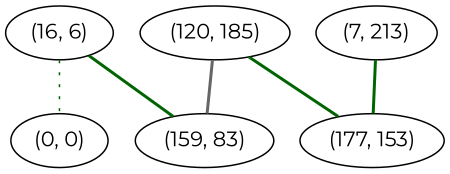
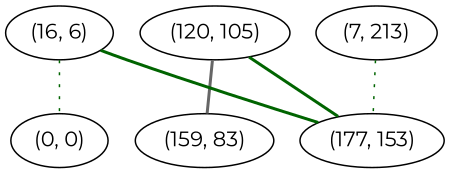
node "(120, 185)": label "(120, 185)" -> "(120, 105)"
edge "(16, 6)" -- "(159, 83)": now "(16, 6)" -- "(177, 153)"
edge "(7, 213)" -- "(177, 153)": style bold -> dotted
